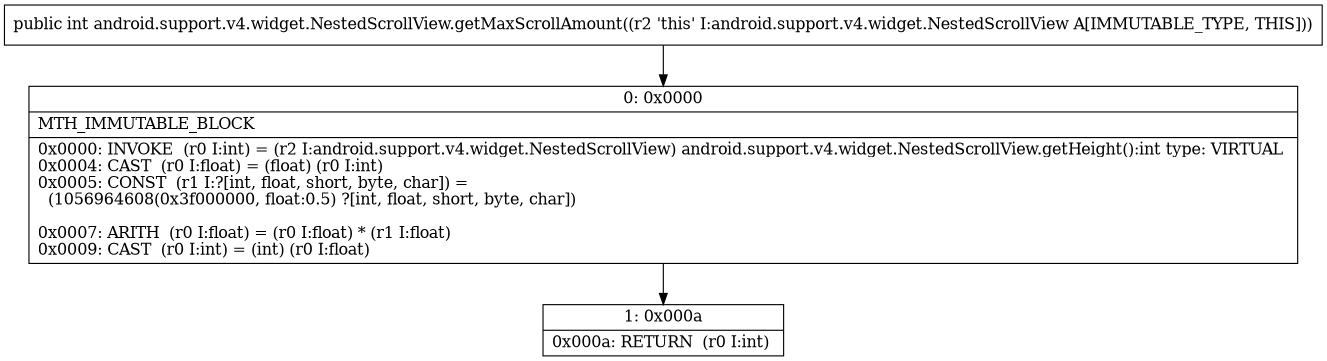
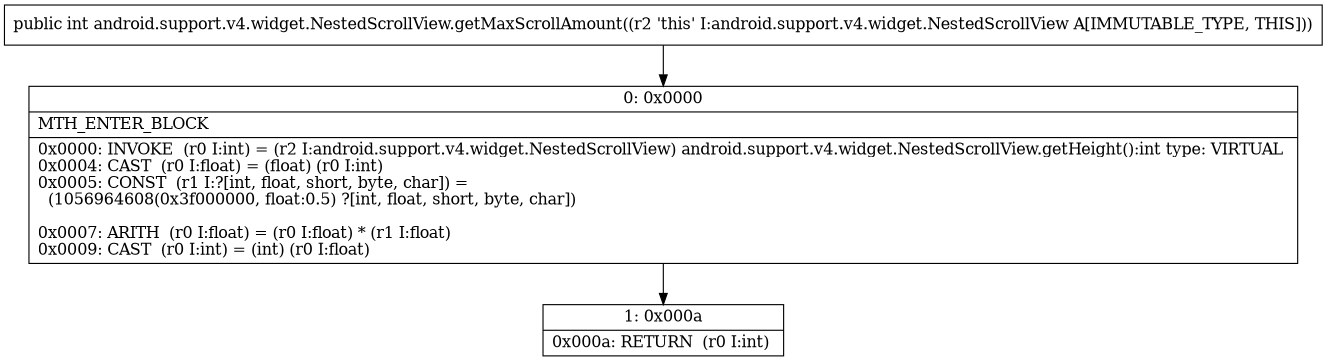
node "0: 0x0000": text "MTH_IMMUTABLE_BLOCK" -> "MTH_ENTER_BLOCK"
